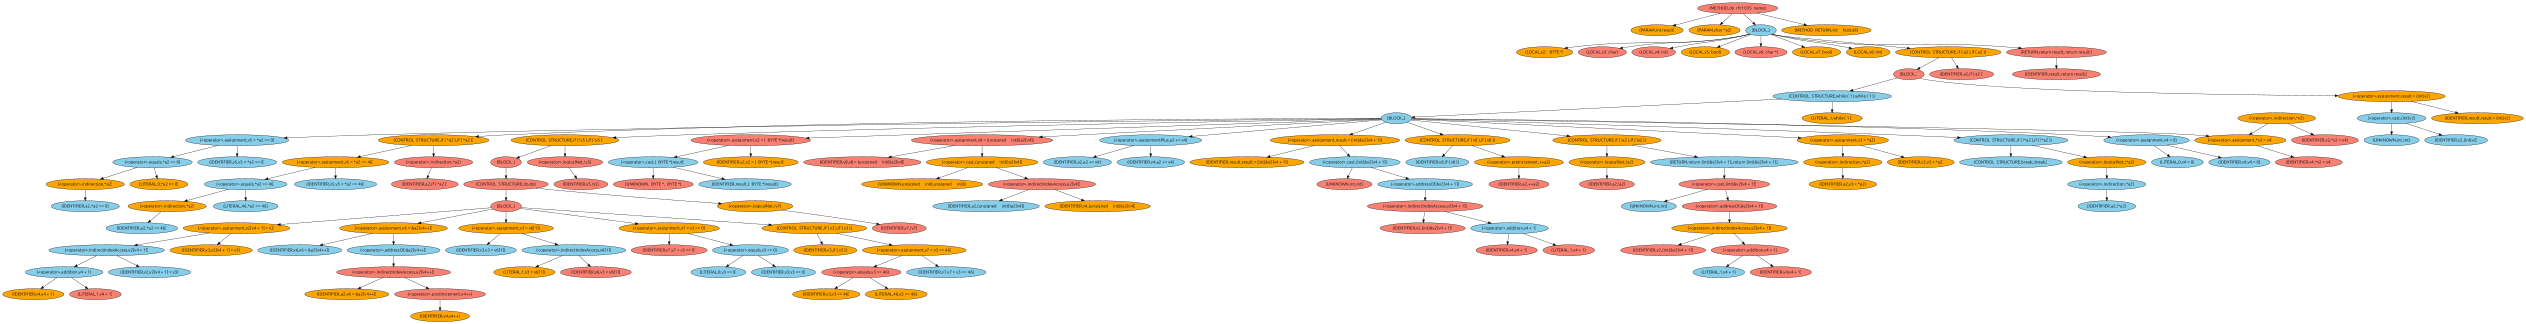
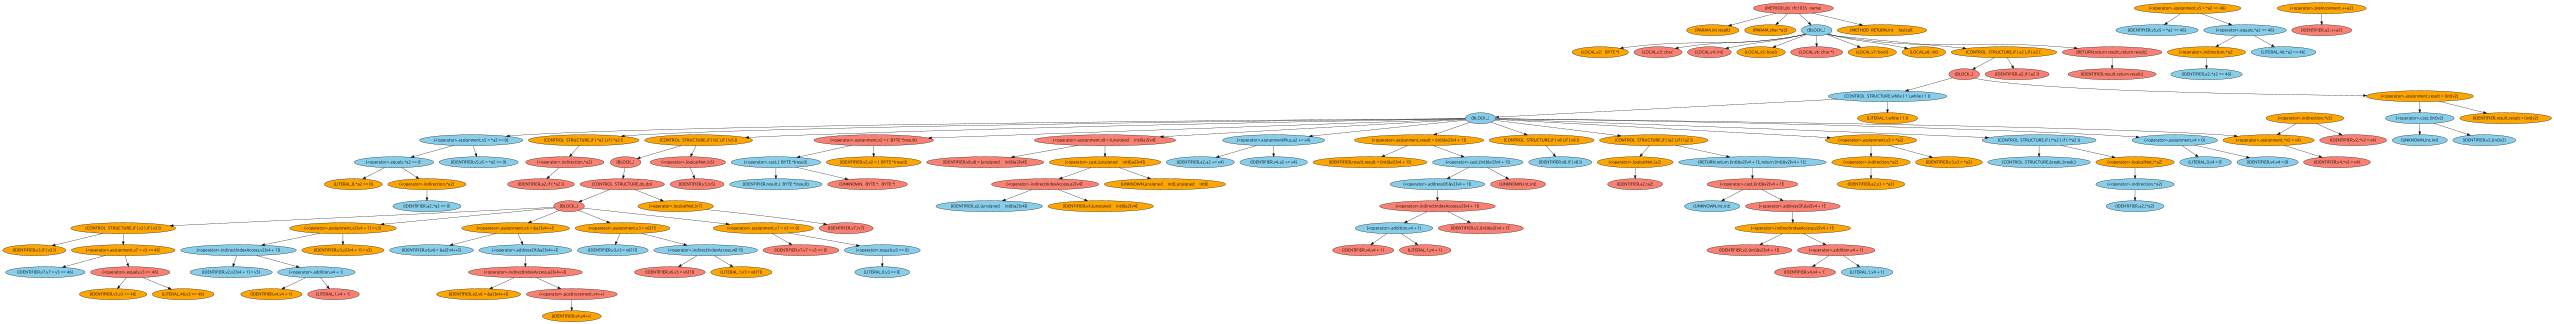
edge "(CONTROL_STRUCTURE,if ( *a2 ),if ( *a2 ))" -> "(<operator>.assignment,v5 = *a2 == 46)": removed
edge "(CONTROL_STRUCTURE,if ( v8 ),if ( v8 ))" -> "(<operator>.preIncrement,++a2)": removed
node "(IDENTIFIER,v3,v3 == 0)": removed
